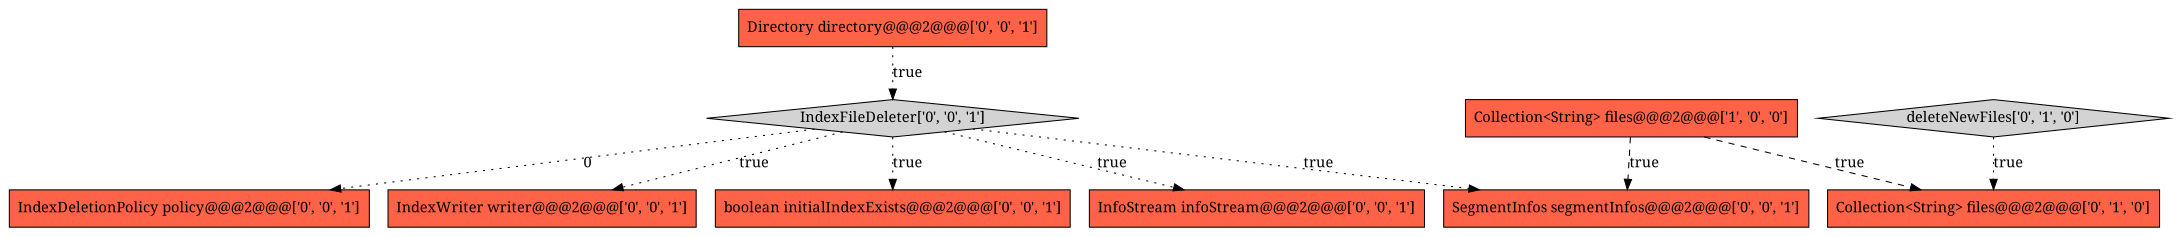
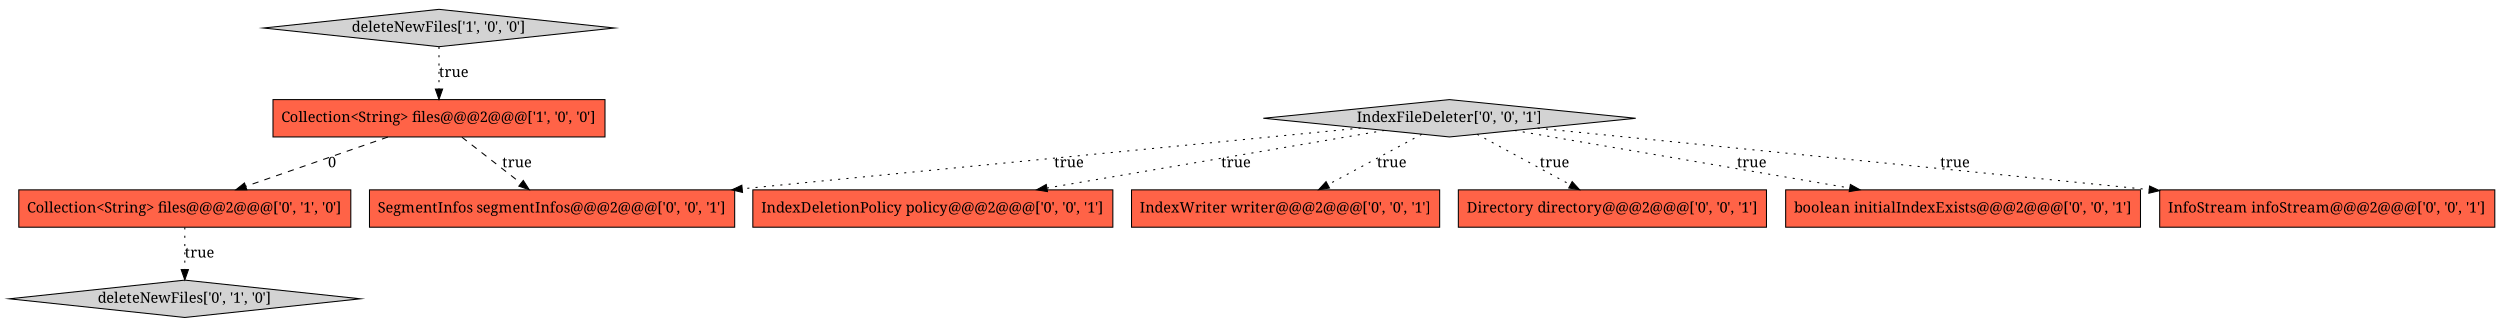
node "deleteNewFiles['1', '0', '0']": added
edge "Directory directory@@@2@@@['0', '0', '1']" -> "IndexFileDeleter['0', '0', '1']": reversed
edge "deleteNewFiles['0', '1', '0']" -> "Collection<String> files@@@2@@@['0', '1', '0']": reversed
edge "IndexFileDeleter['0', '0', '1']" -> "IndexDeletionPolicy policy@@@2@@@['0', '0', '1']": label "0" -> "true"
edge "Collection<String> files@@@2@@@['1', '0', '0']" -> "Collection<String> files@@@2@@@['0', '1', '0']": label "true" -> "0"
